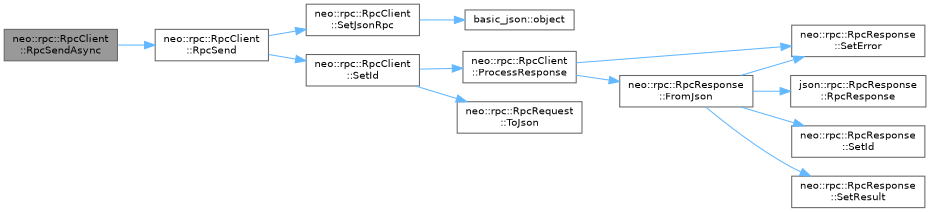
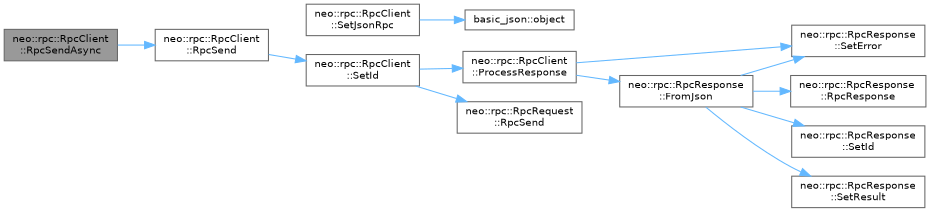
edge "neo::rpc::RpcClient ::RpcSend" -> "neo::rpc::RpcClient ::SetJsonRpc": removed
node "json::rpc::RpcResponse ::RpcResponse": label "json::rpc::RpcResponse ::RpcResponse" -> "neo::rpc::RpcResponse ::RpcResponse"
node "neo::rpc::RpcRequest ::ToJson": label "neo::rpc::RpcRequest ::ToJson" -> "neo::rpc::RpcRequest ::RpcSend"
